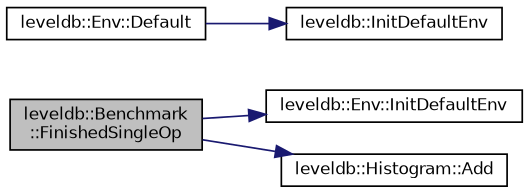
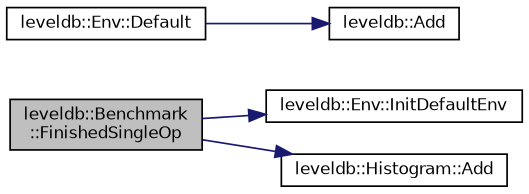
node "leveldb::InitDefaultEnv": label "leveldb::InitDefaultEnv" -> "leveldb::Add"
